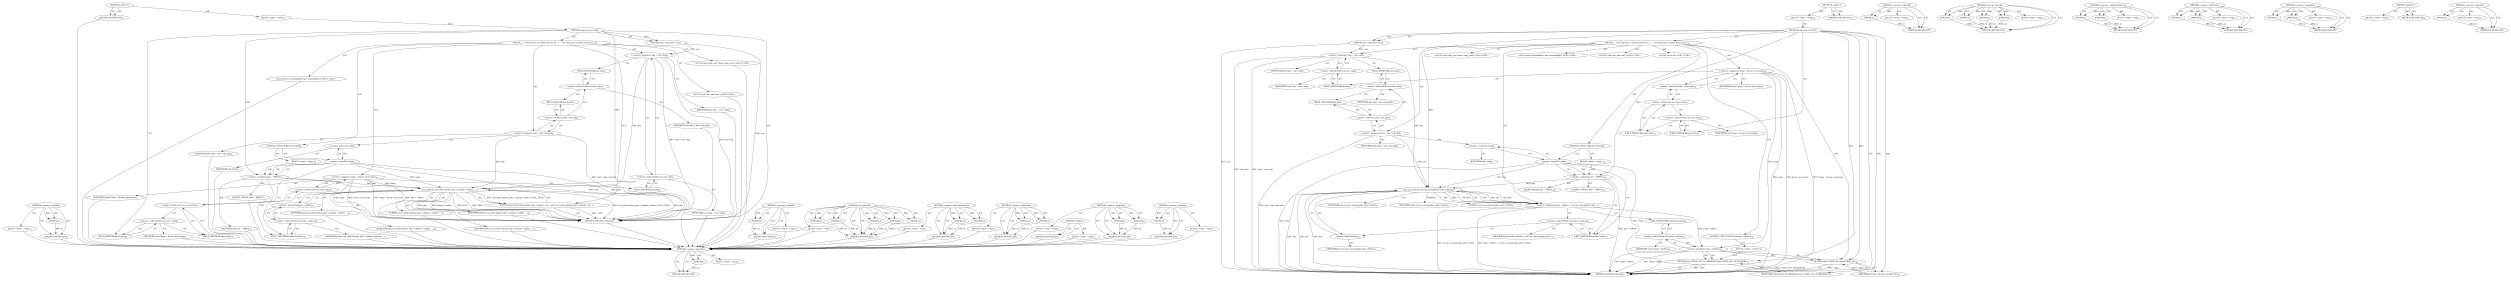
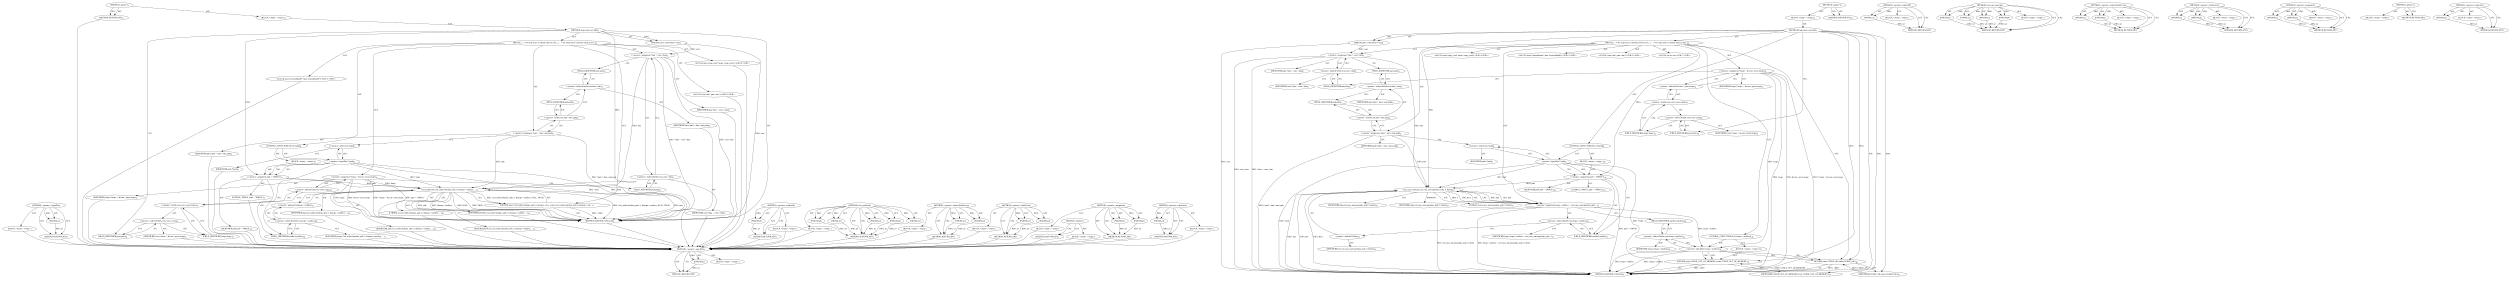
edge "(curl_easy_unescape,curl_easy_unescape(data, path, 0, &len))" -> "(<operator>.addressOf,&len)": removed, label "AST:"
edge "(CONTROL_STRUCTURE,IF,if (!imapc->mailbox))" -> "(<operator>.logicalNot,!imapc->mailbox)": added, label "AST:"
